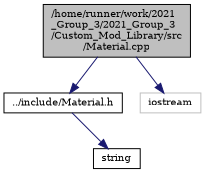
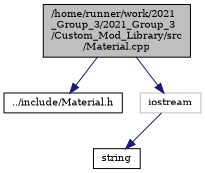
edge "../include/Material.h" -> "string": now "iostream" -> "string"
